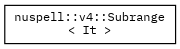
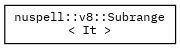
node "nuspell::v4::Subrange < It >": label "nuspell::v4::Subrange < It >" -> "nuspell::v8::Subrange < It >"
